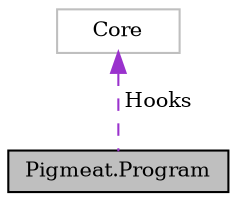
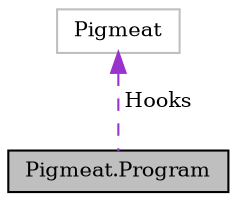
node "Core": label "Core" -> "Pigmeat"
